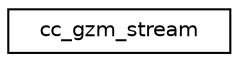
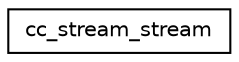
node "cc_gzm_stream": label "cc_gzm_stream" -> "cc_stream_stream"
